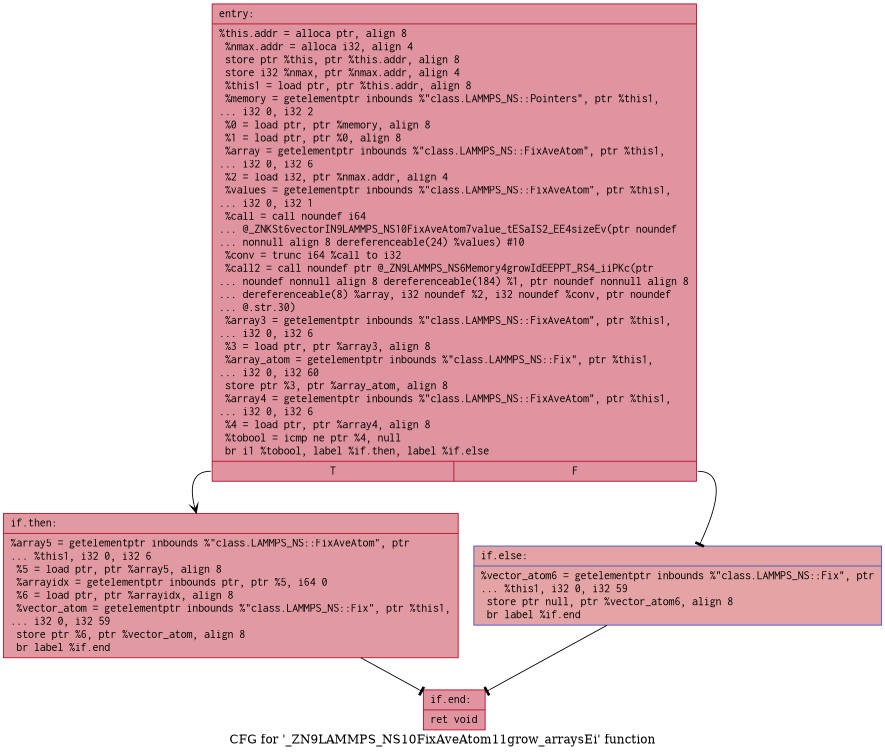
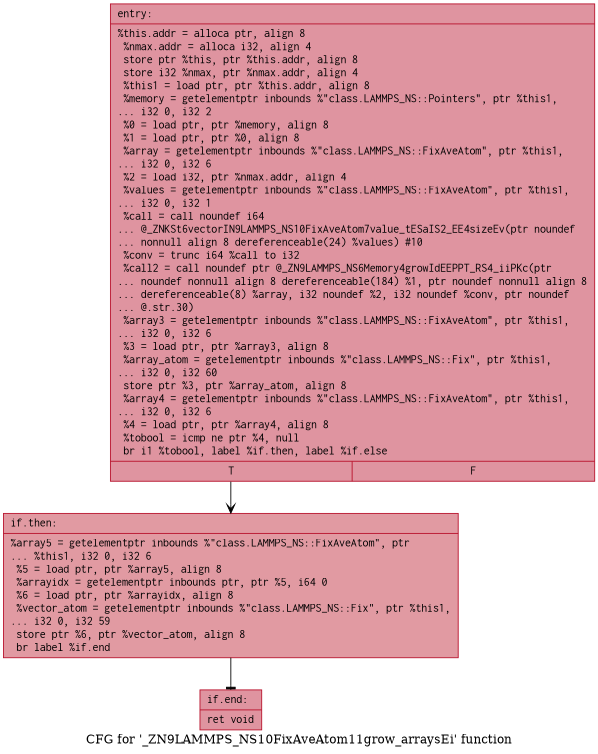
node "if.else:": removed
